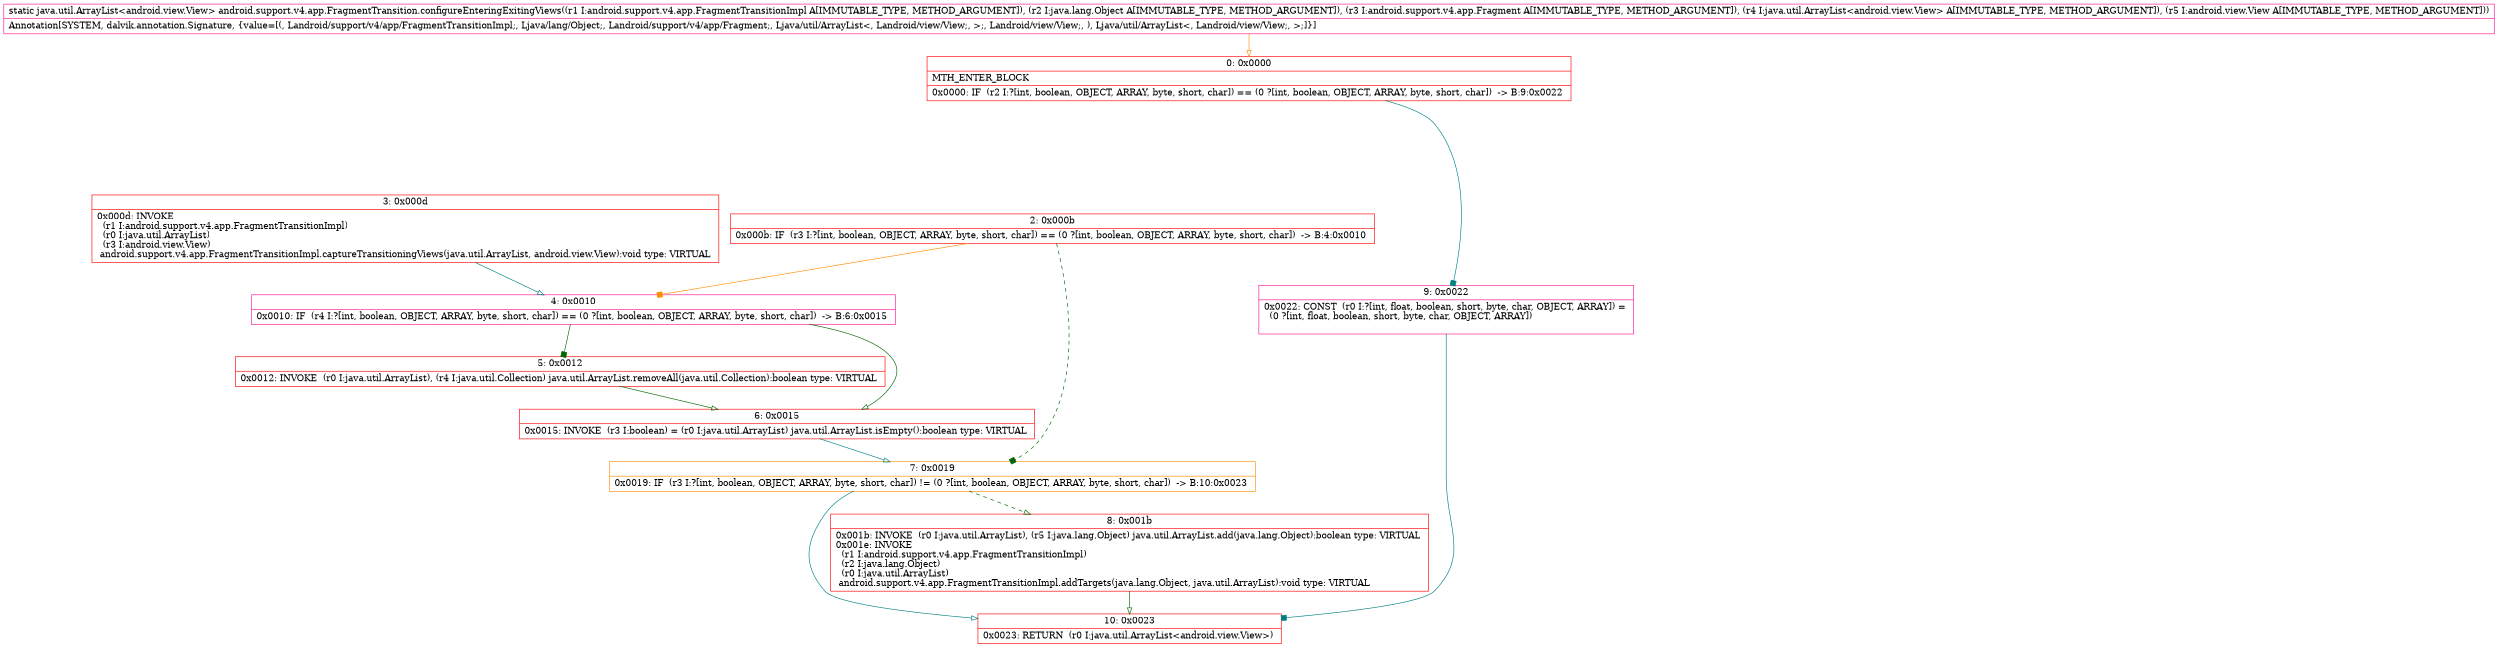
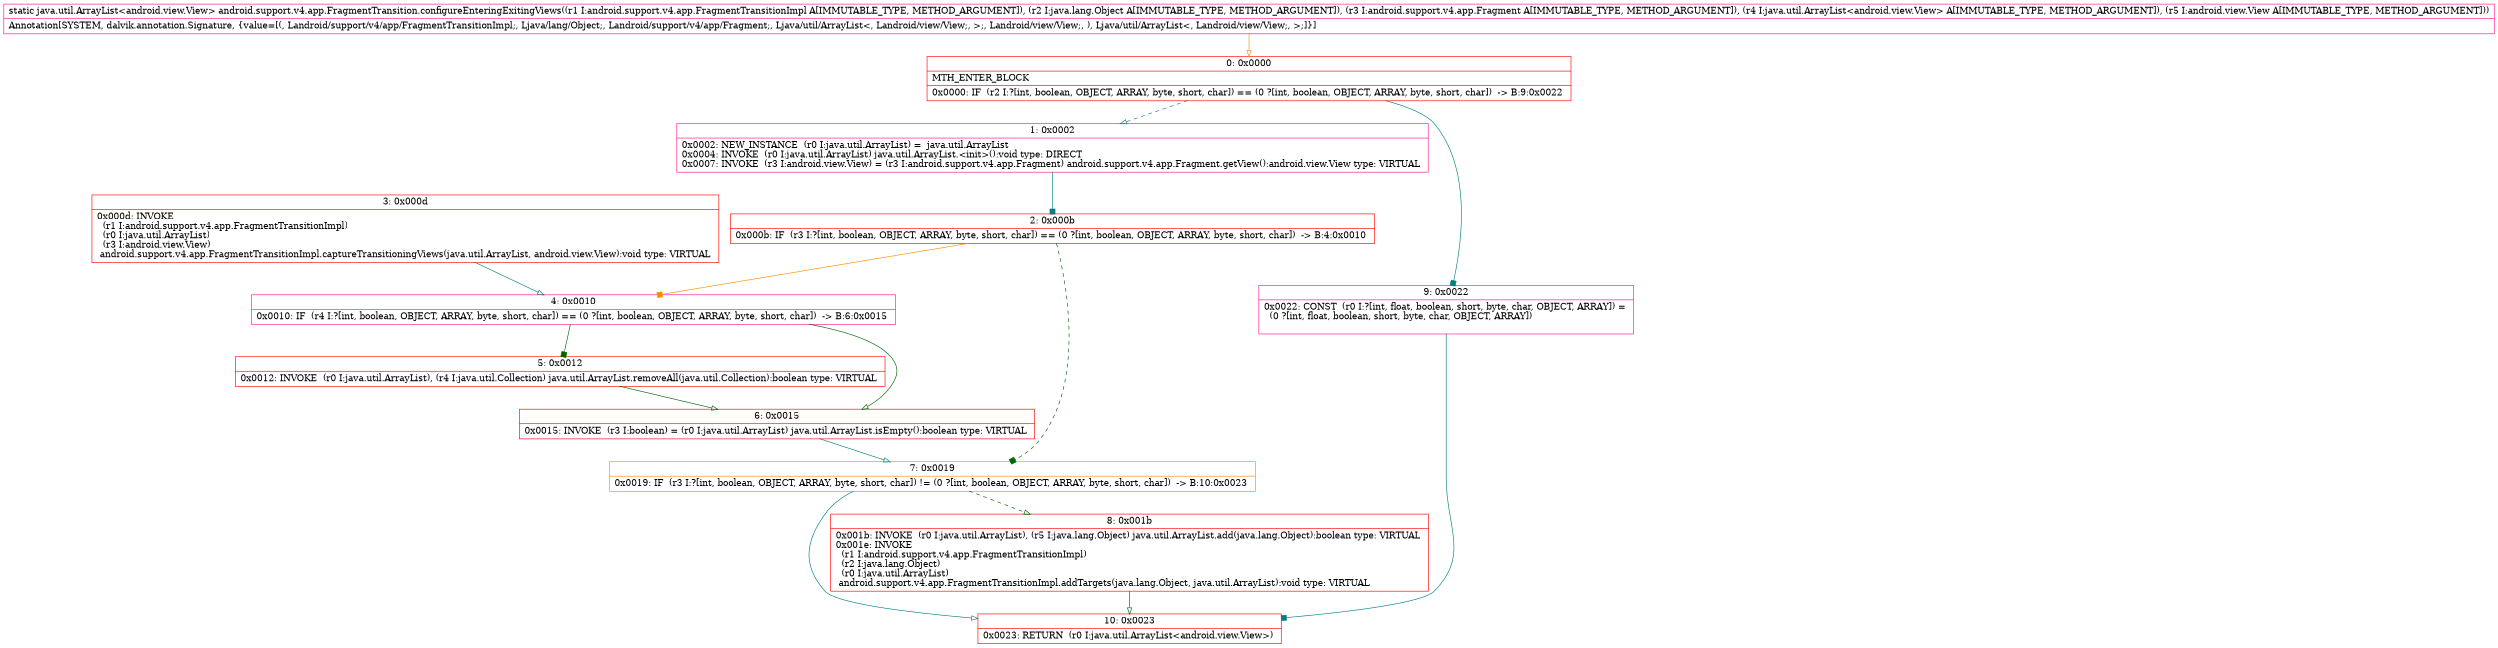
node "1: 0x0002": added
